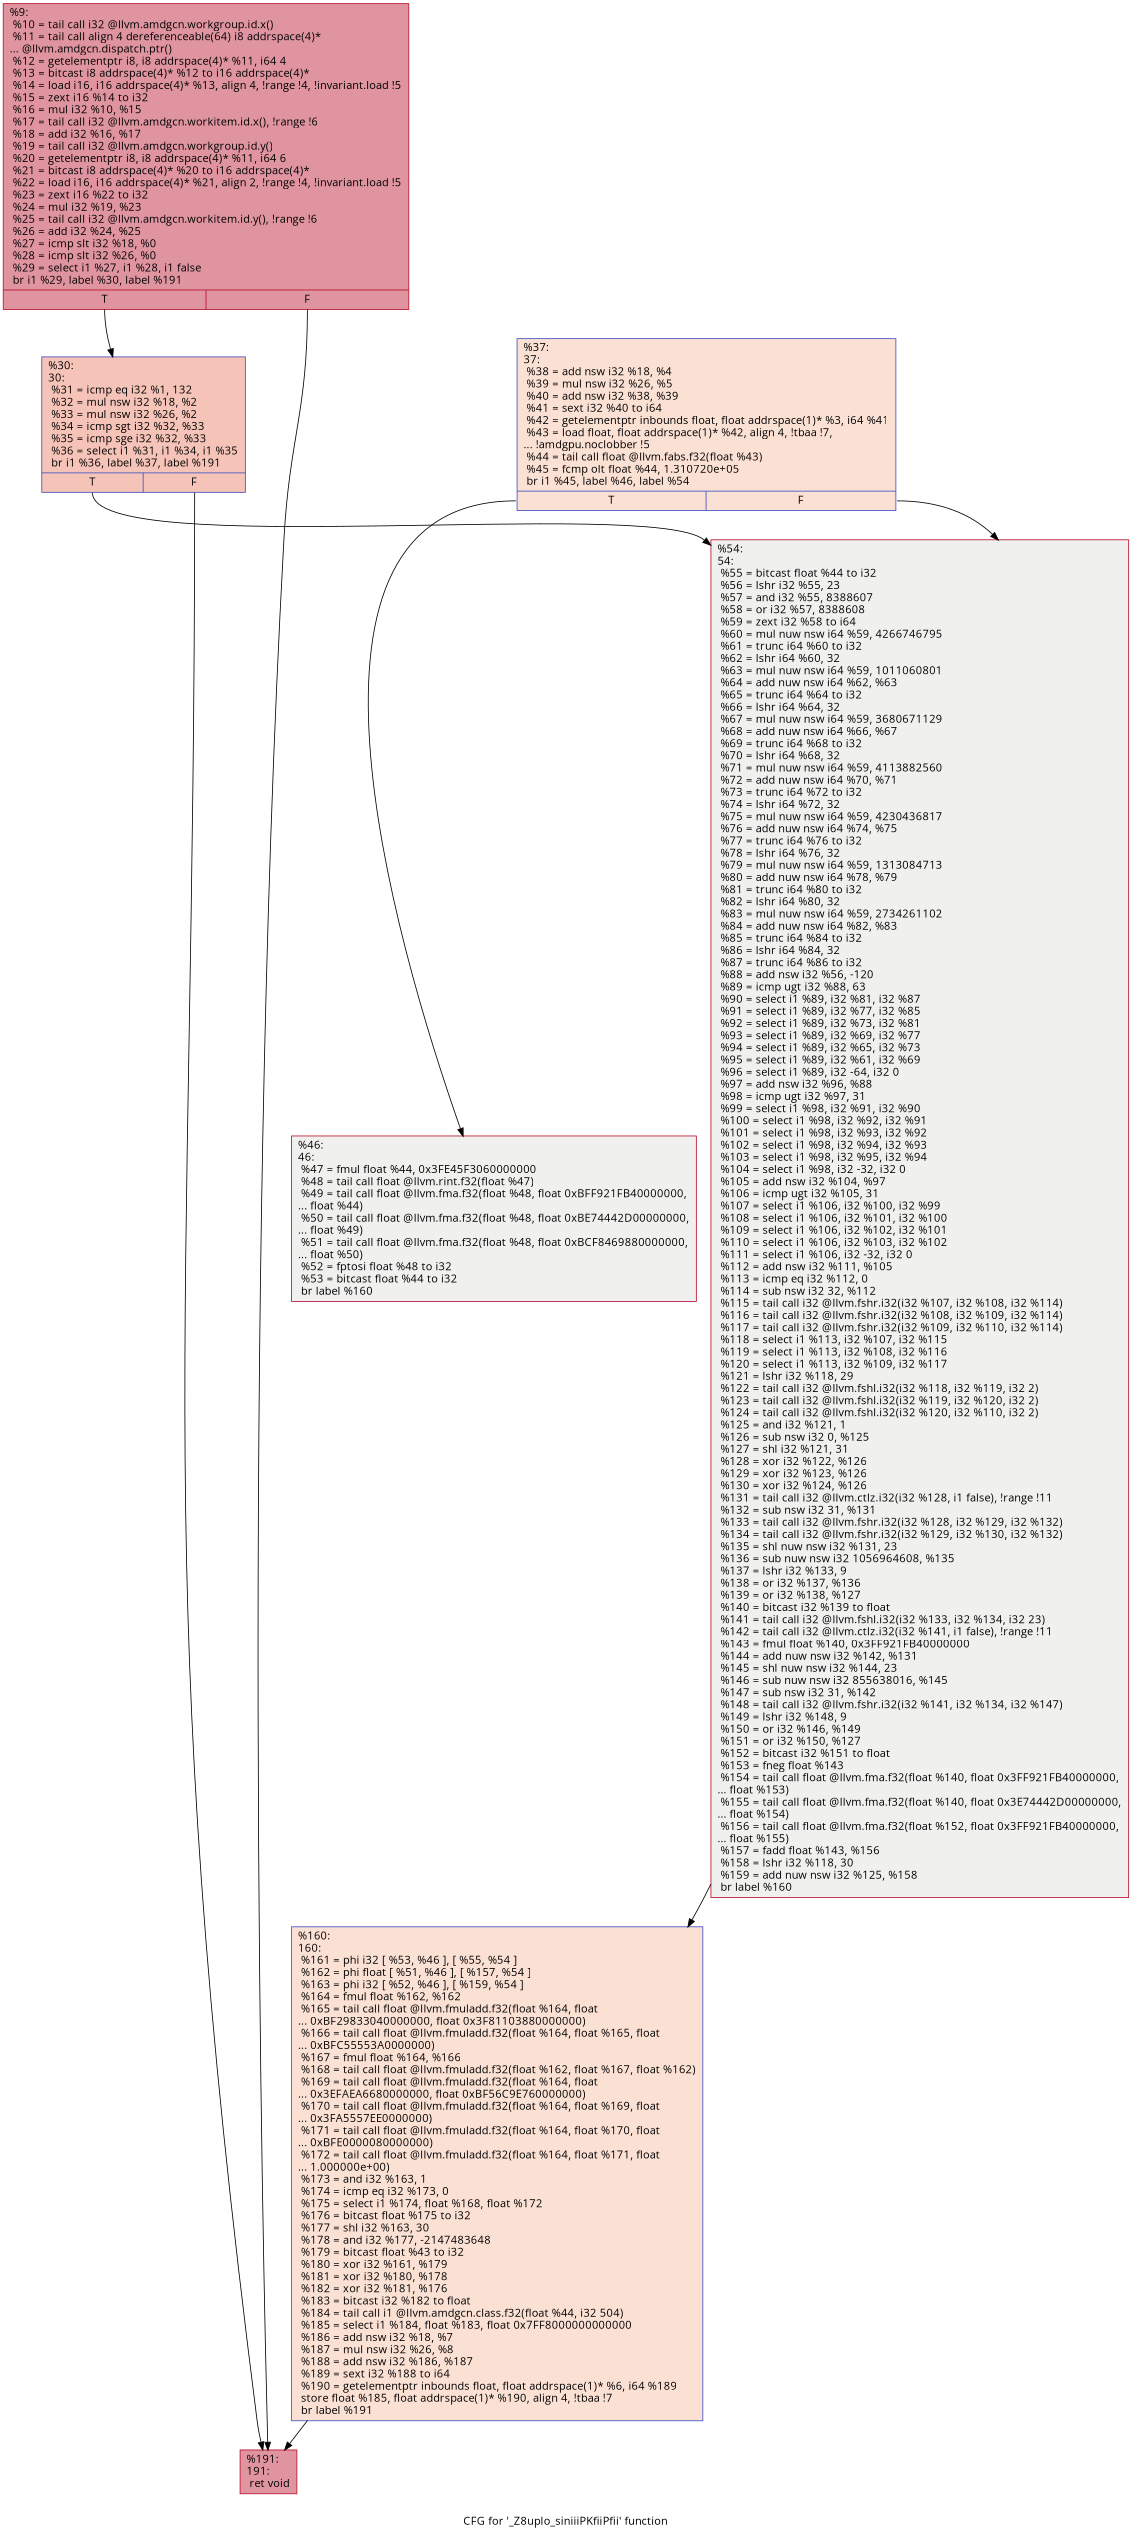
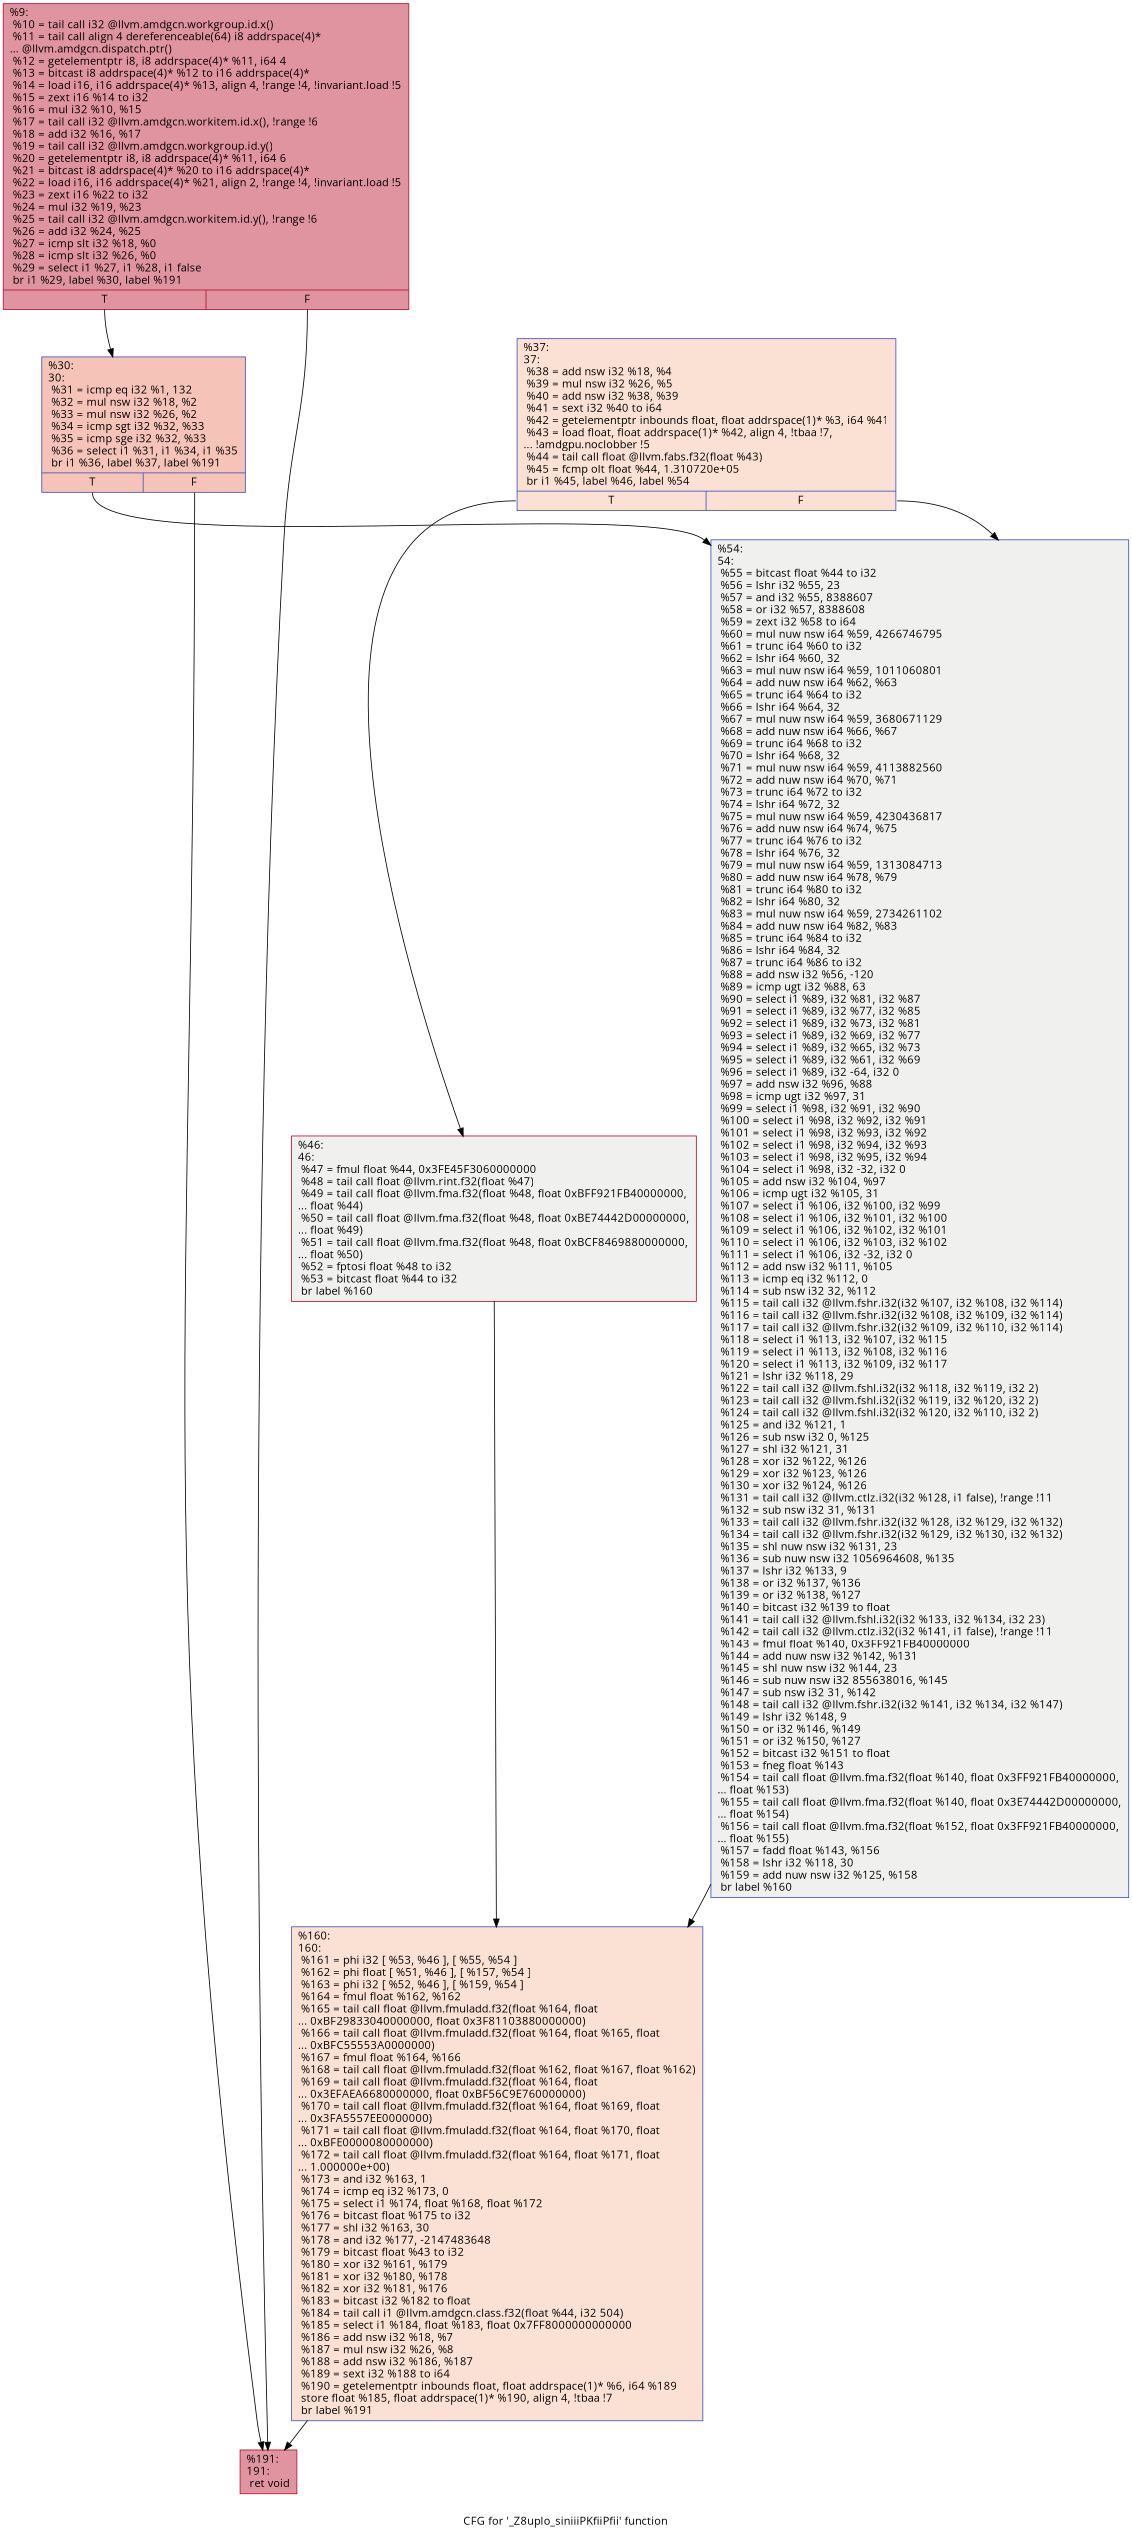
node "%54:": color #b70d28ff -> #3d50c3ff
edge "%46:" -> "%160:": added
